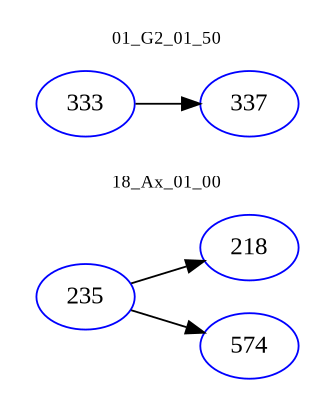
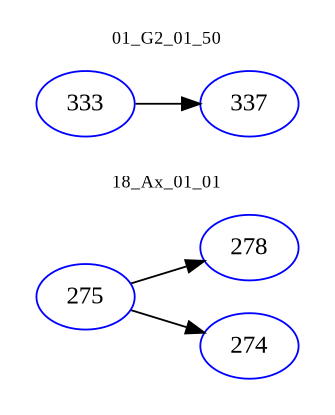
cluster "18_Ax_01_00": label "18_Ax_01_00" -> "18_Ax_01_01"
node "218": label "218" -> "278"
node "235": label "235" -> "275"
node "574": label "574" -> "274"
